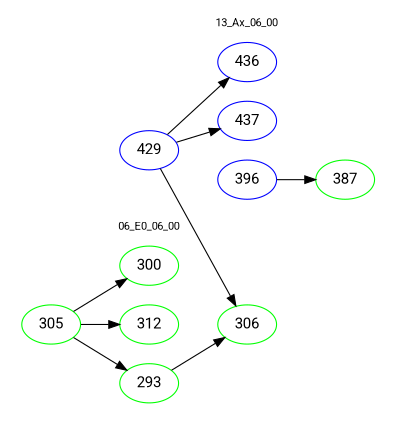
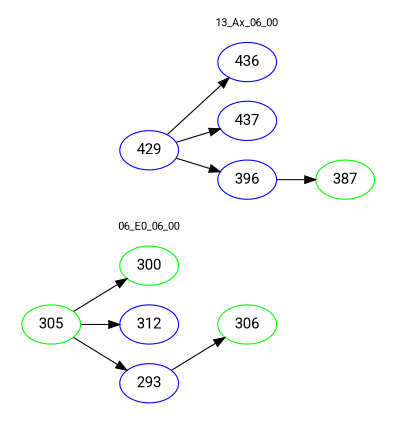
edge "429" -> "306": now "429" -> "396"
node "312": color green -> blue
node "293": color green -> blue
